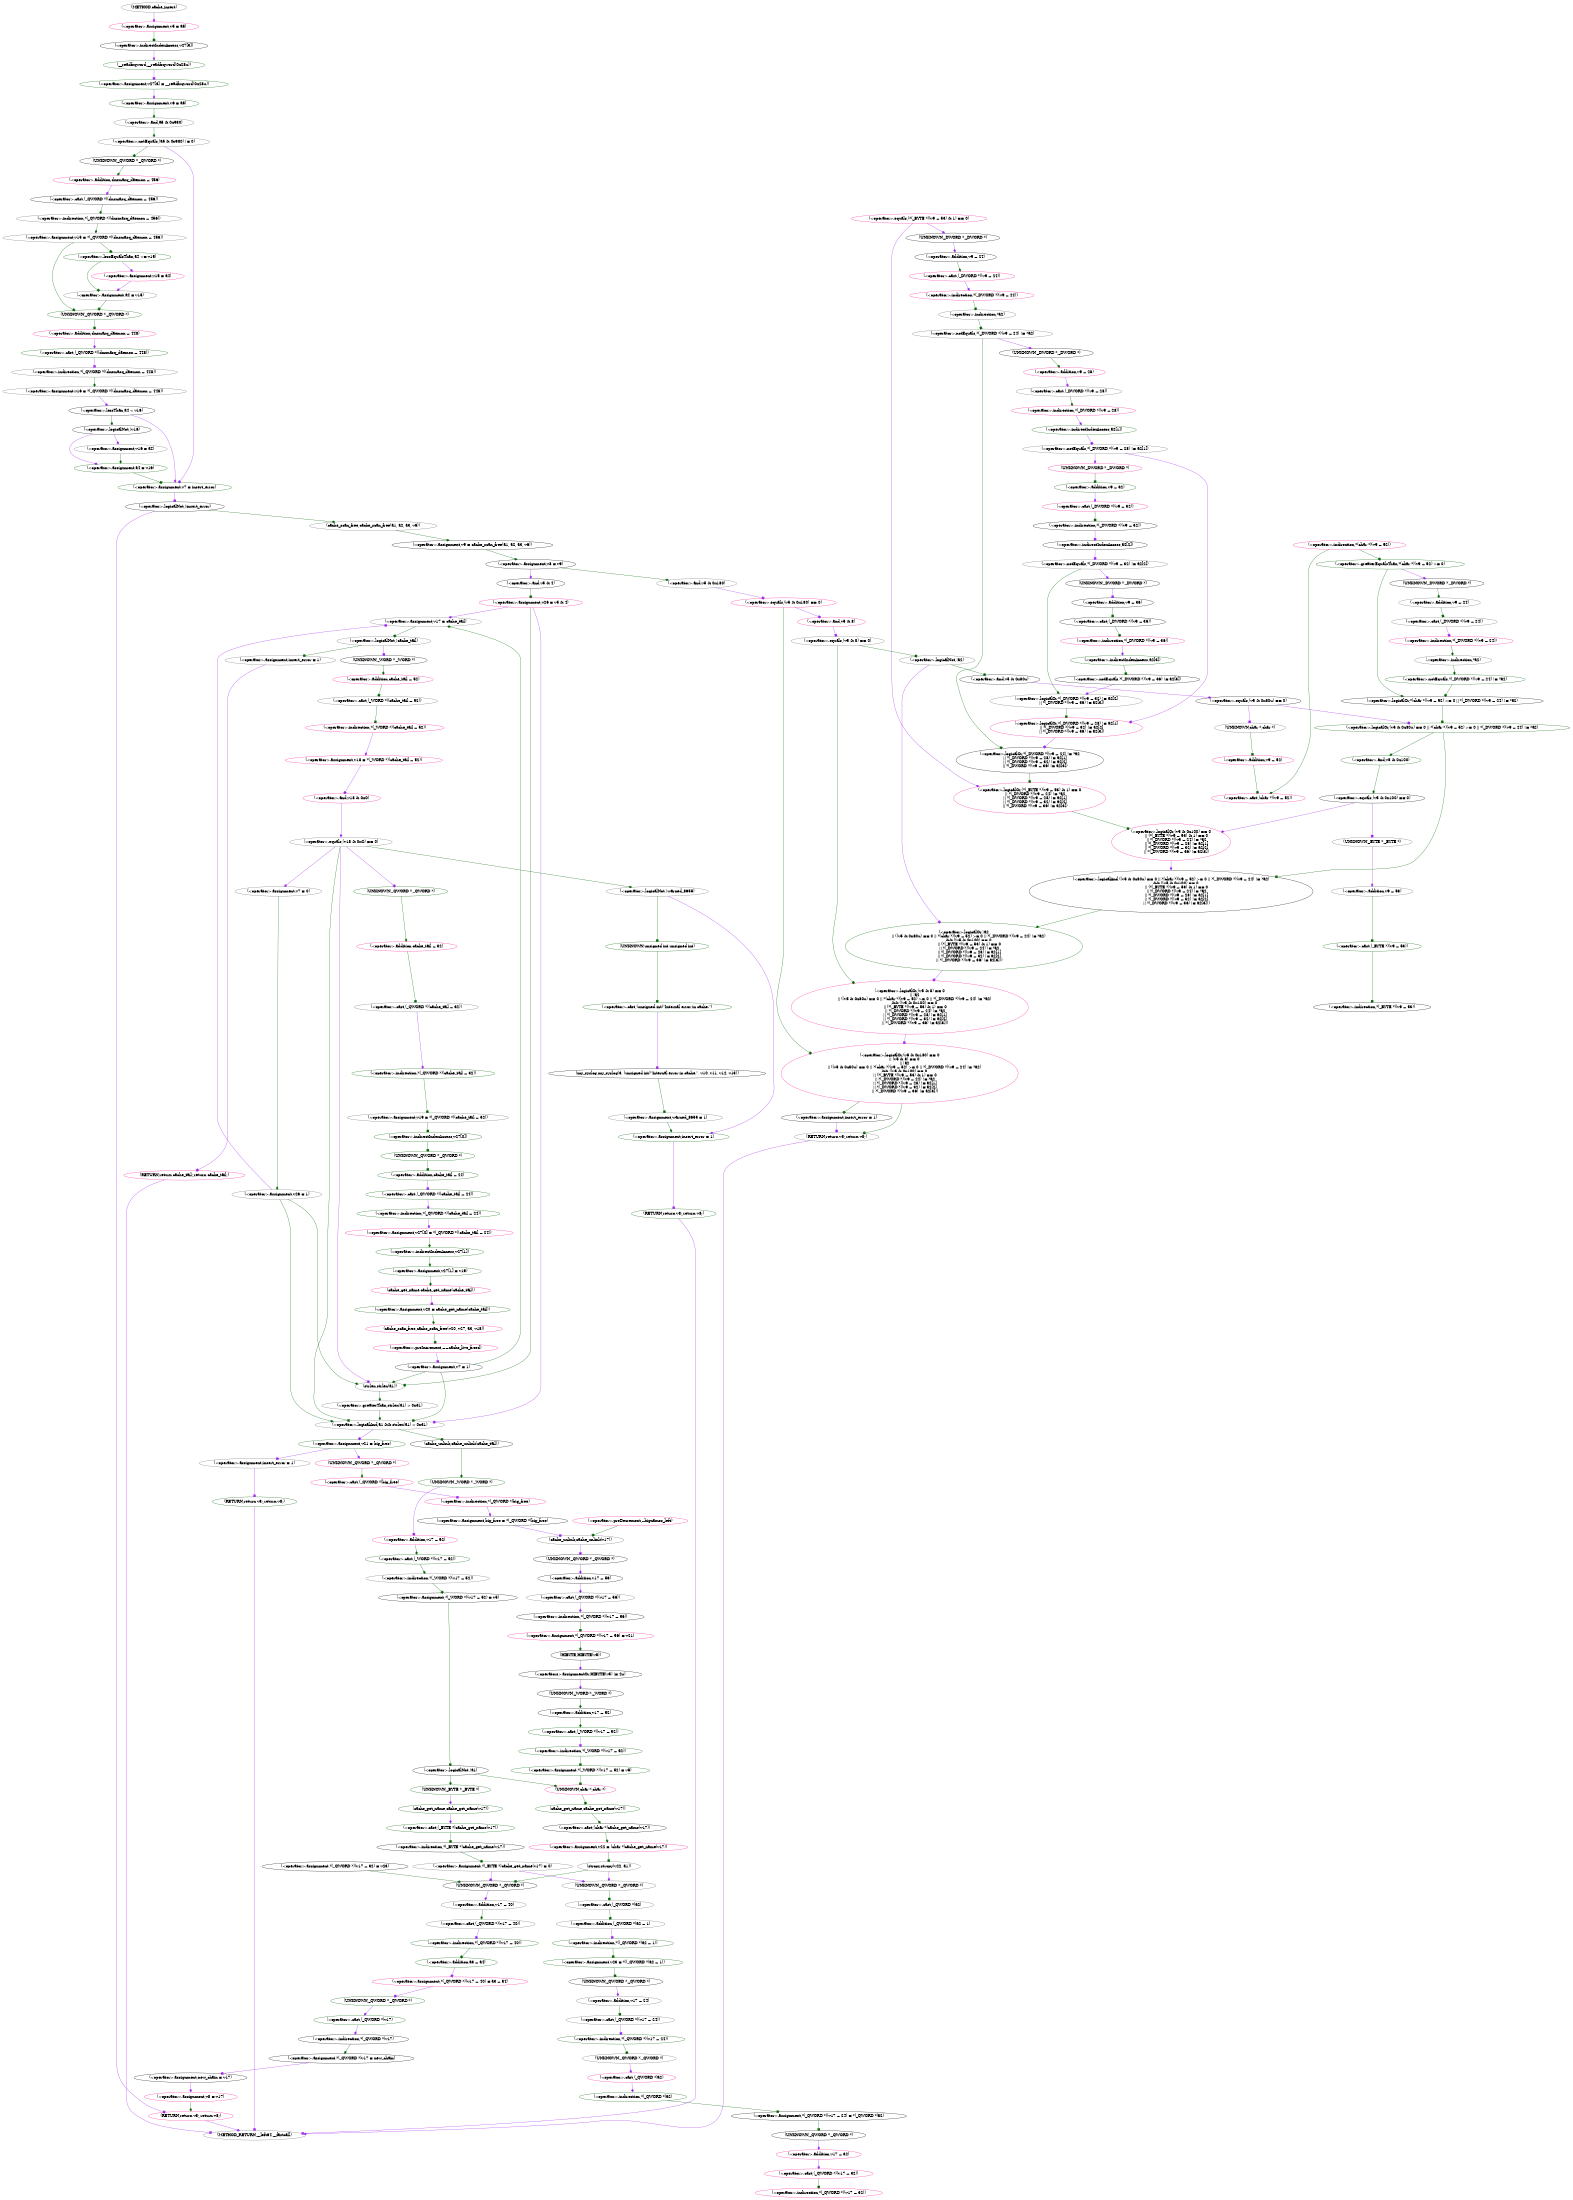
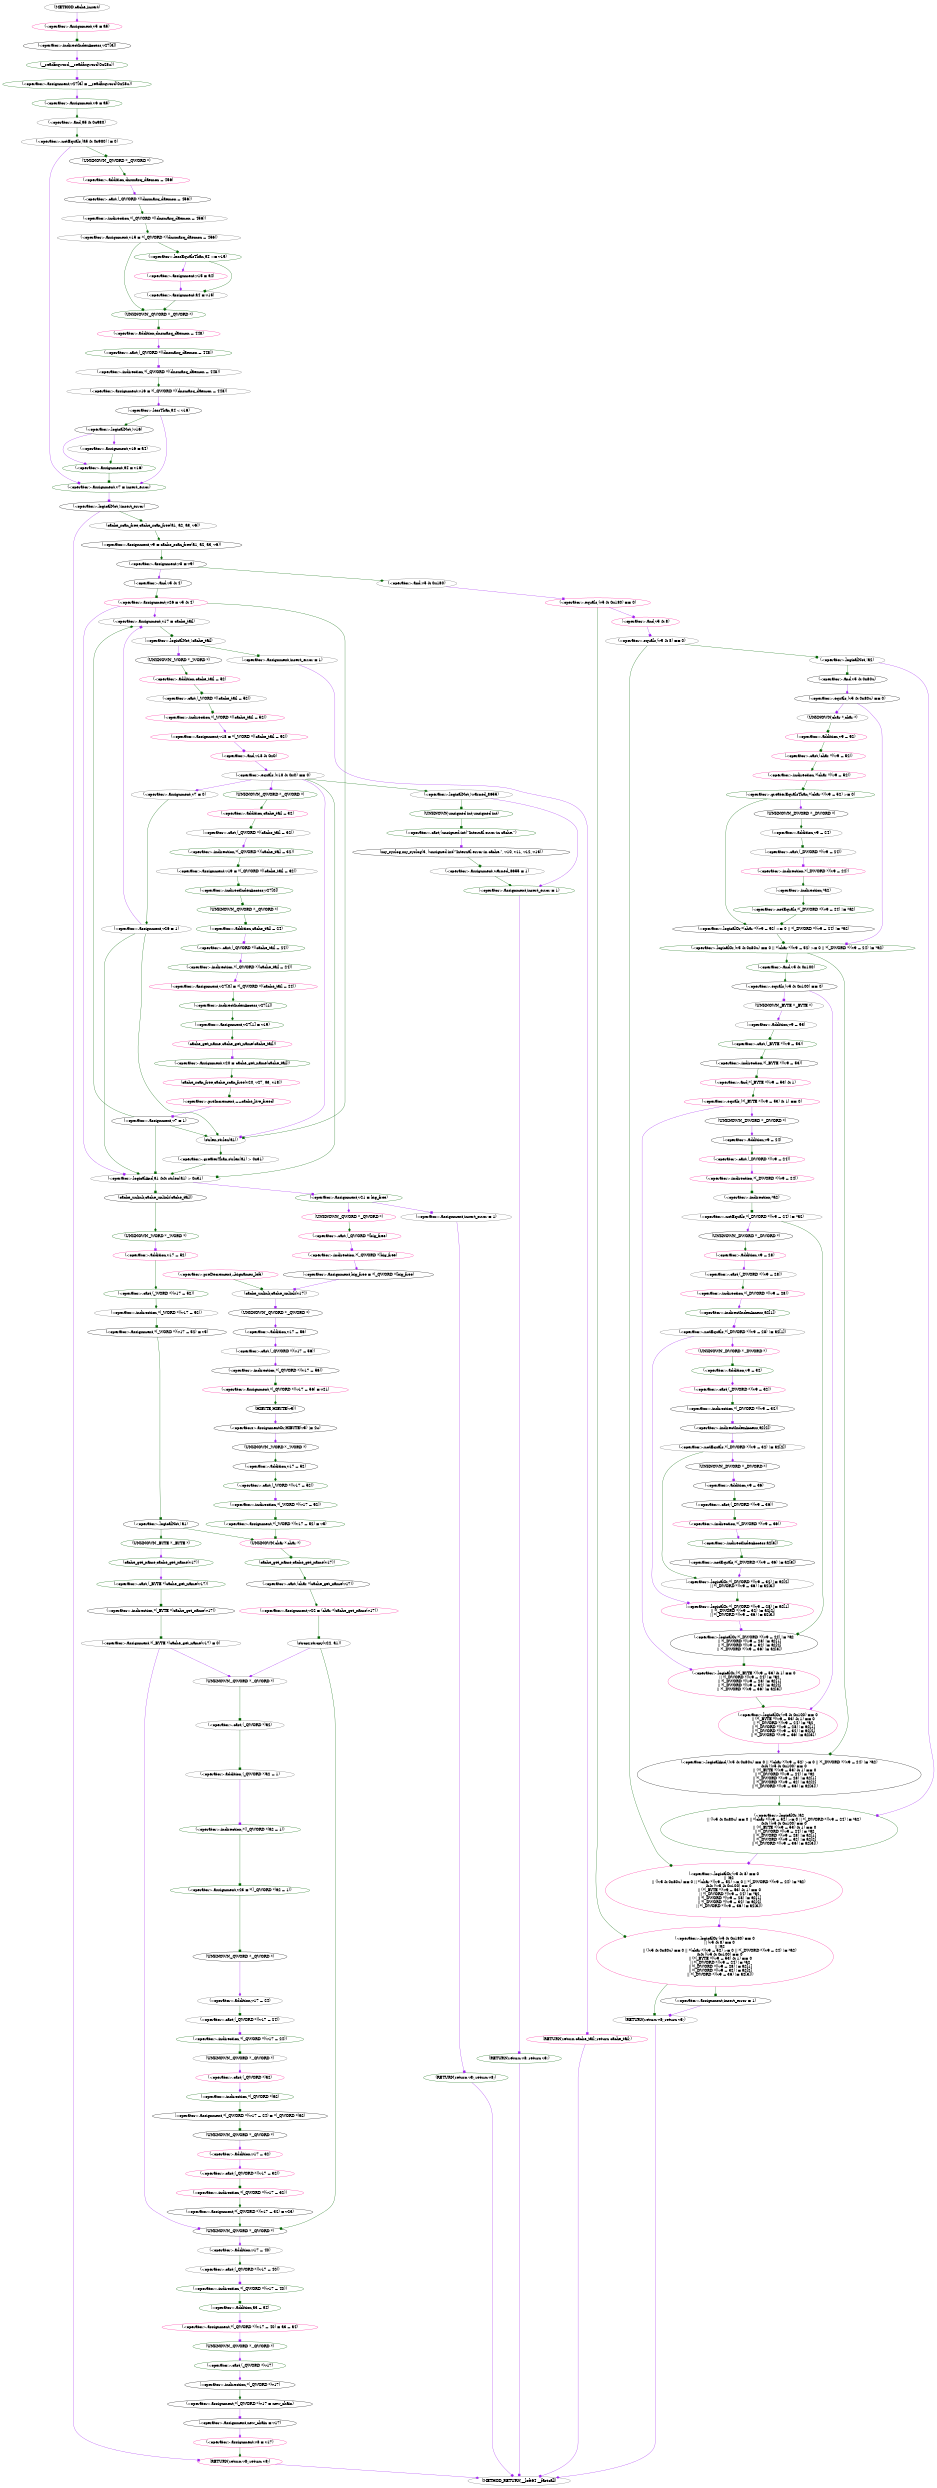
edge "(<operator>.indirection,*(char *)(v9 + 52))" -> "(<operator>.cast,(char *)(v9 + 52))": reversed
node "(<operator>.and,*(_BYTE *)(v9 + 53) & 1)": added
edge "(<operator>.indirection,*(_QWORD *)(v17 + 32))" -> "(<operator>.assignment,*(_QWORD *)(v17 + 32) = v23)": added
